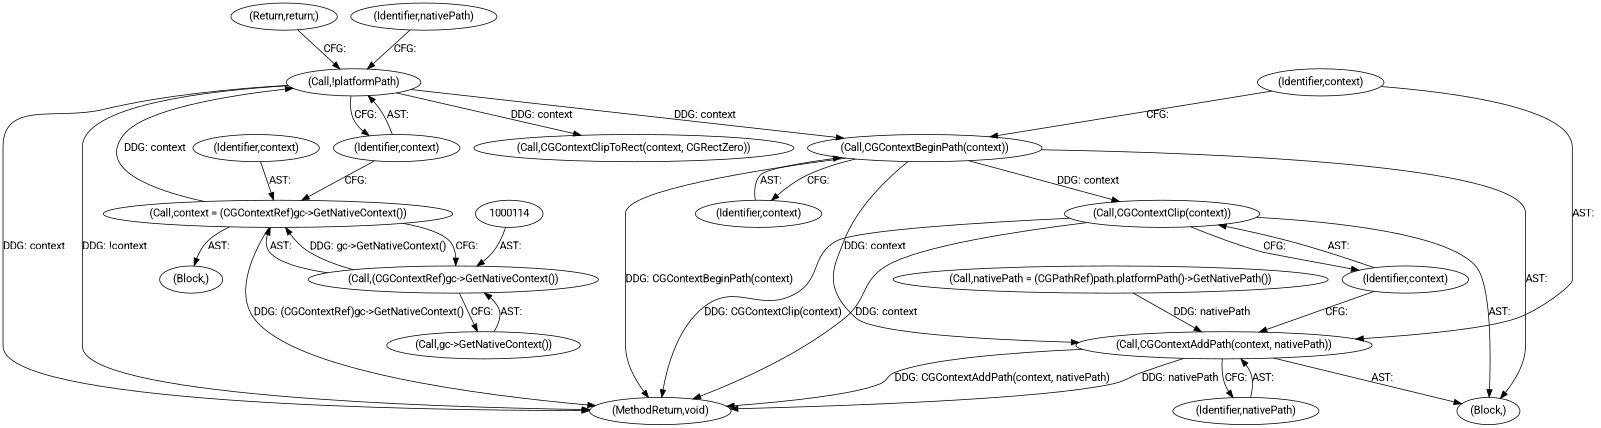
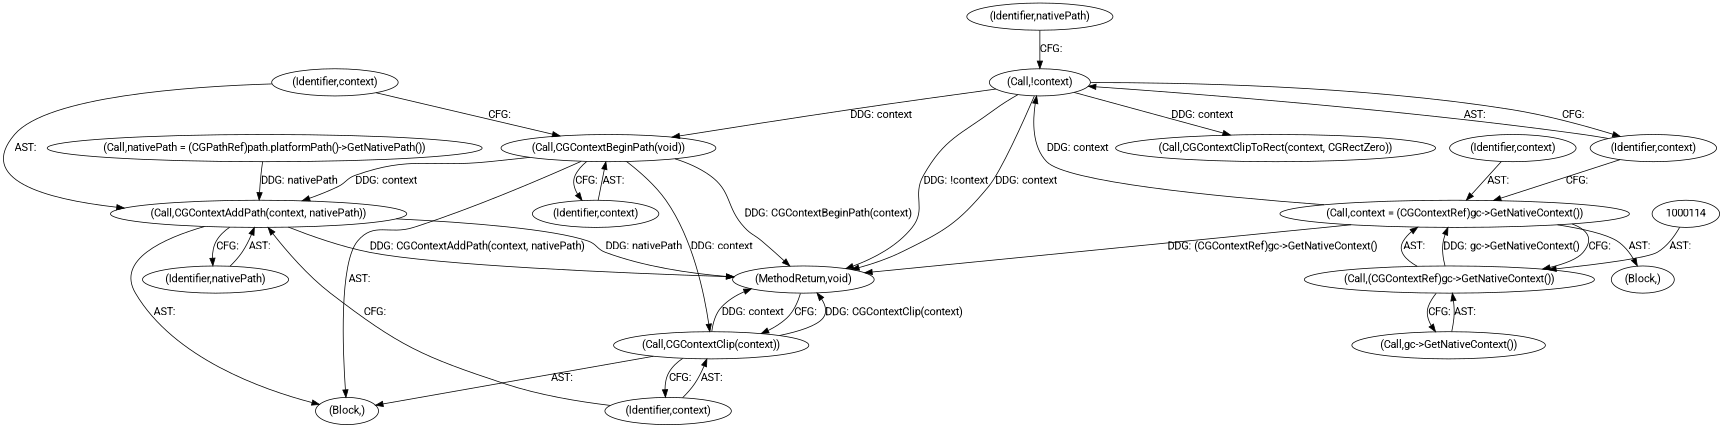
node "(Return,return;)": removed
node "(Call,!platformPath)": label "(Call,!platformPath)" -> "(Call,!context)"
node "(Call,CGContextBeginPath(context))": label "(Call,CGContextBeginPath(context))" -> "(Call,CGContextBeginPath(void))"
edge "(MethodReturn,void)" -> "(Call,CGContextClip(context))": added, label "CFG:"
